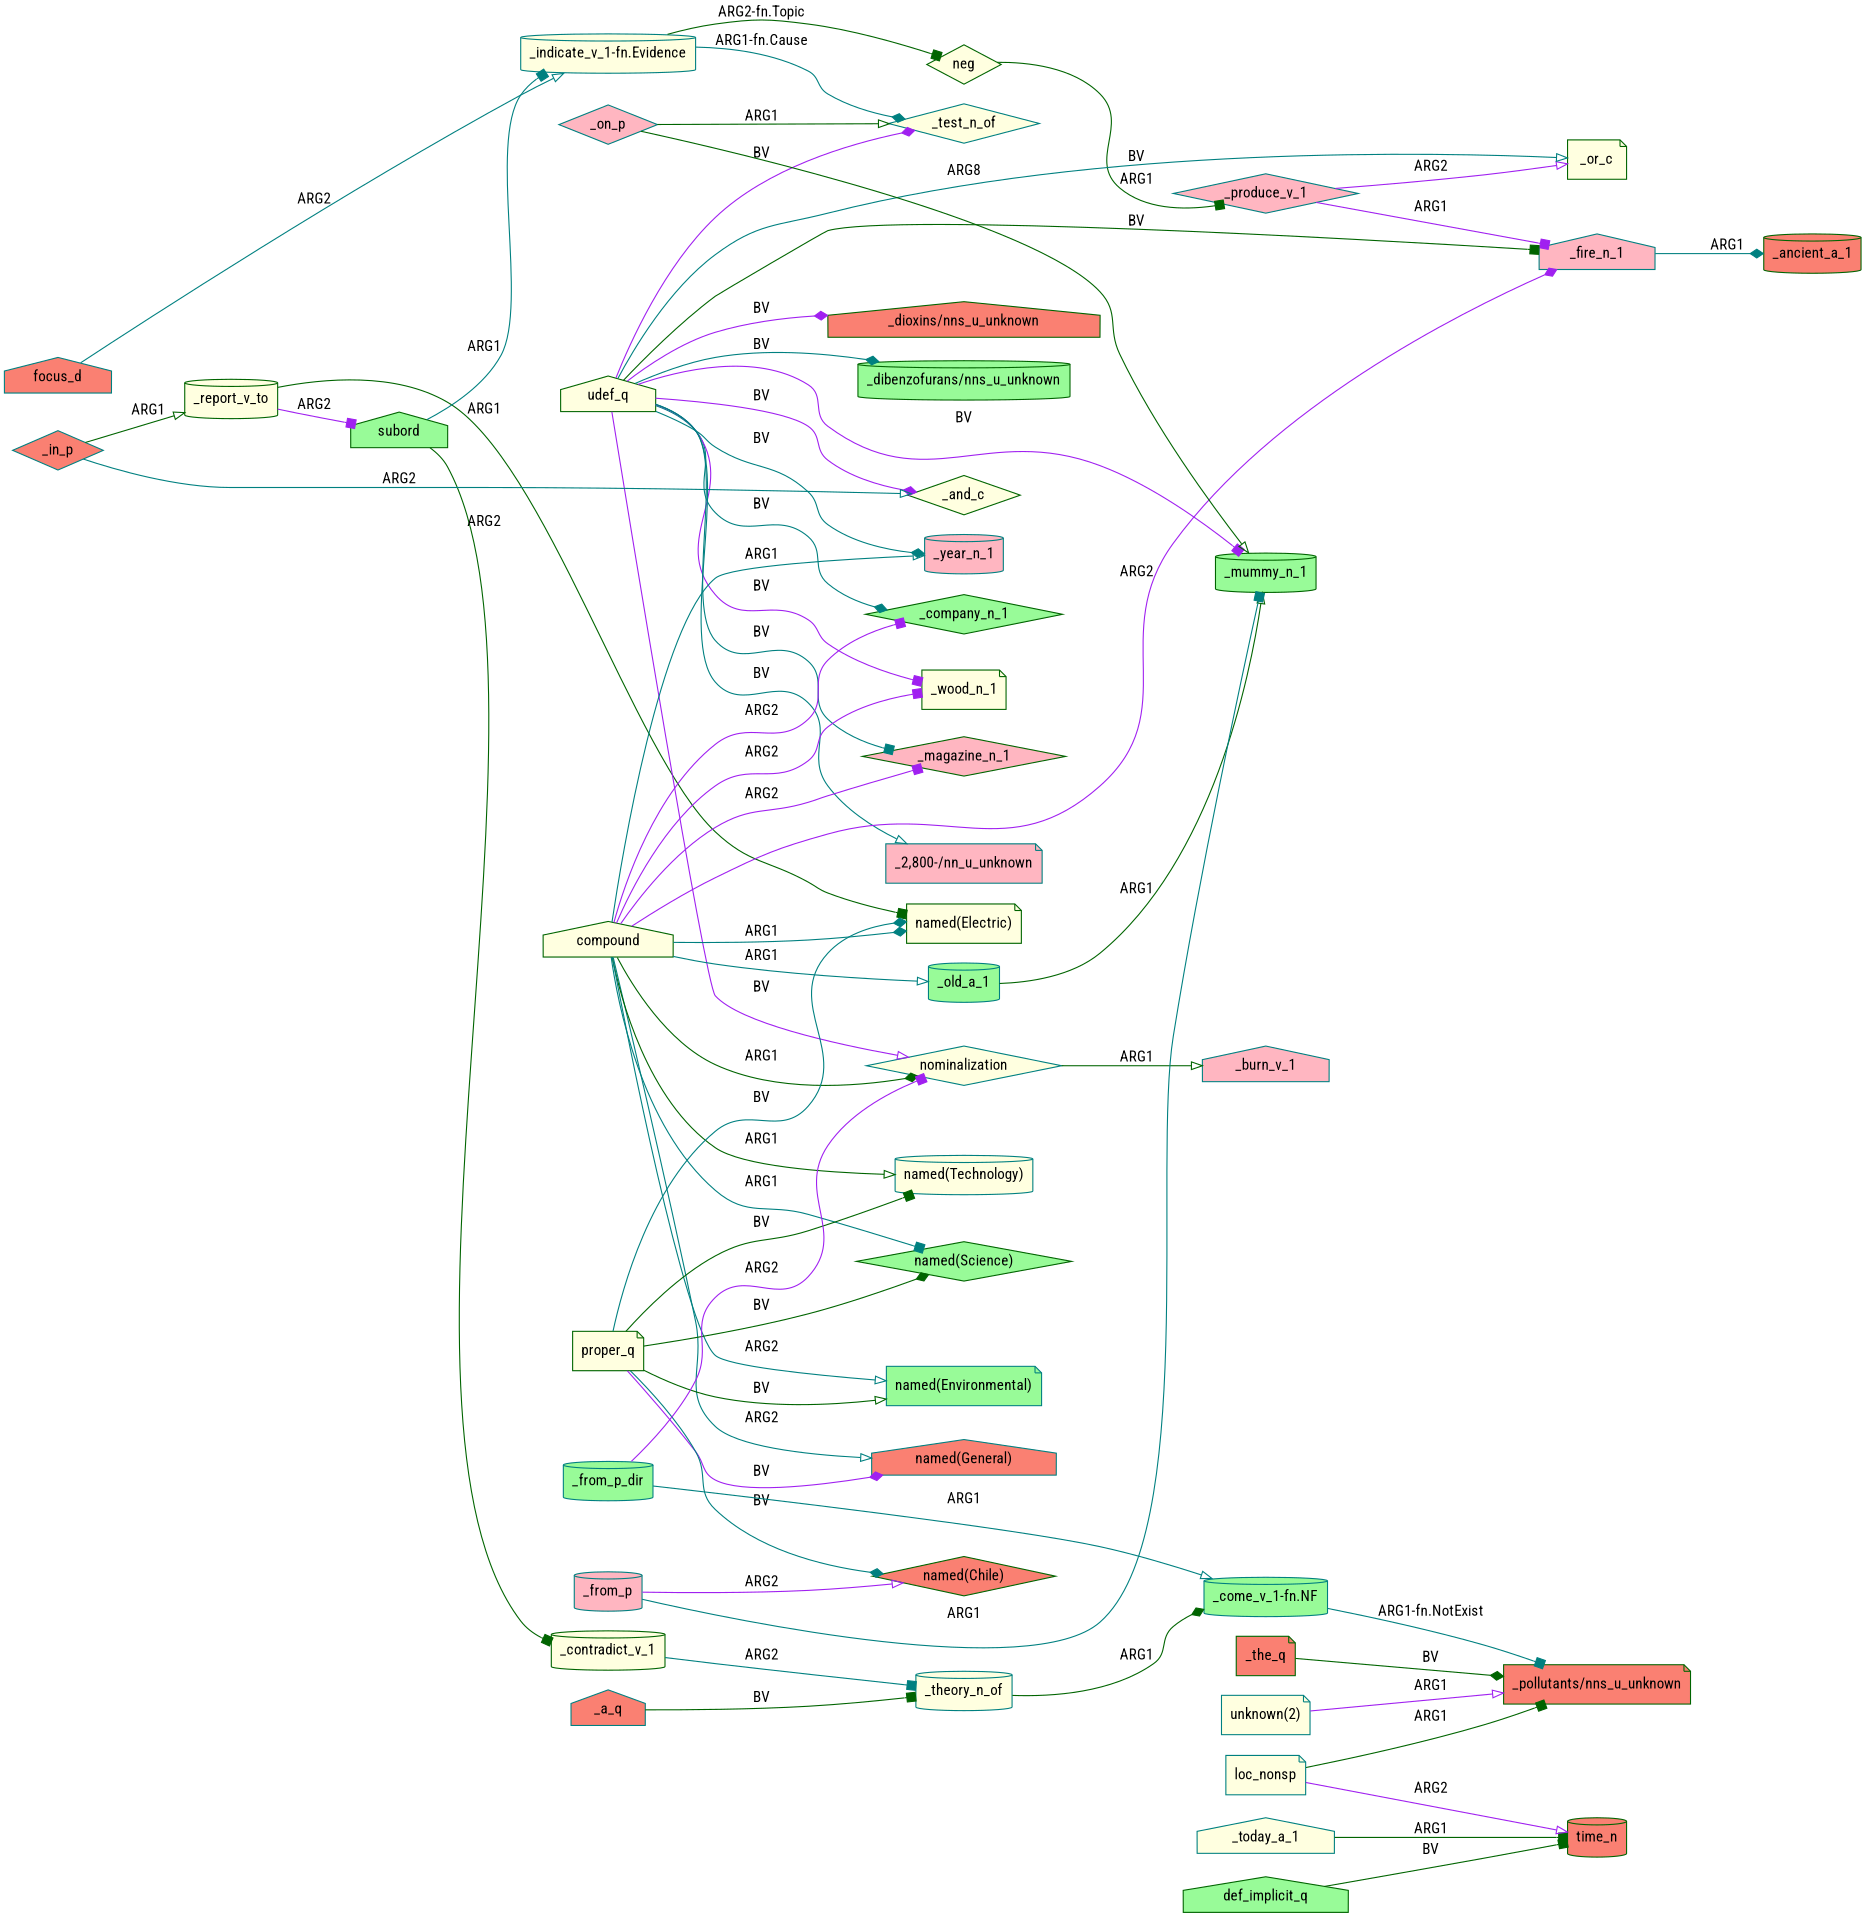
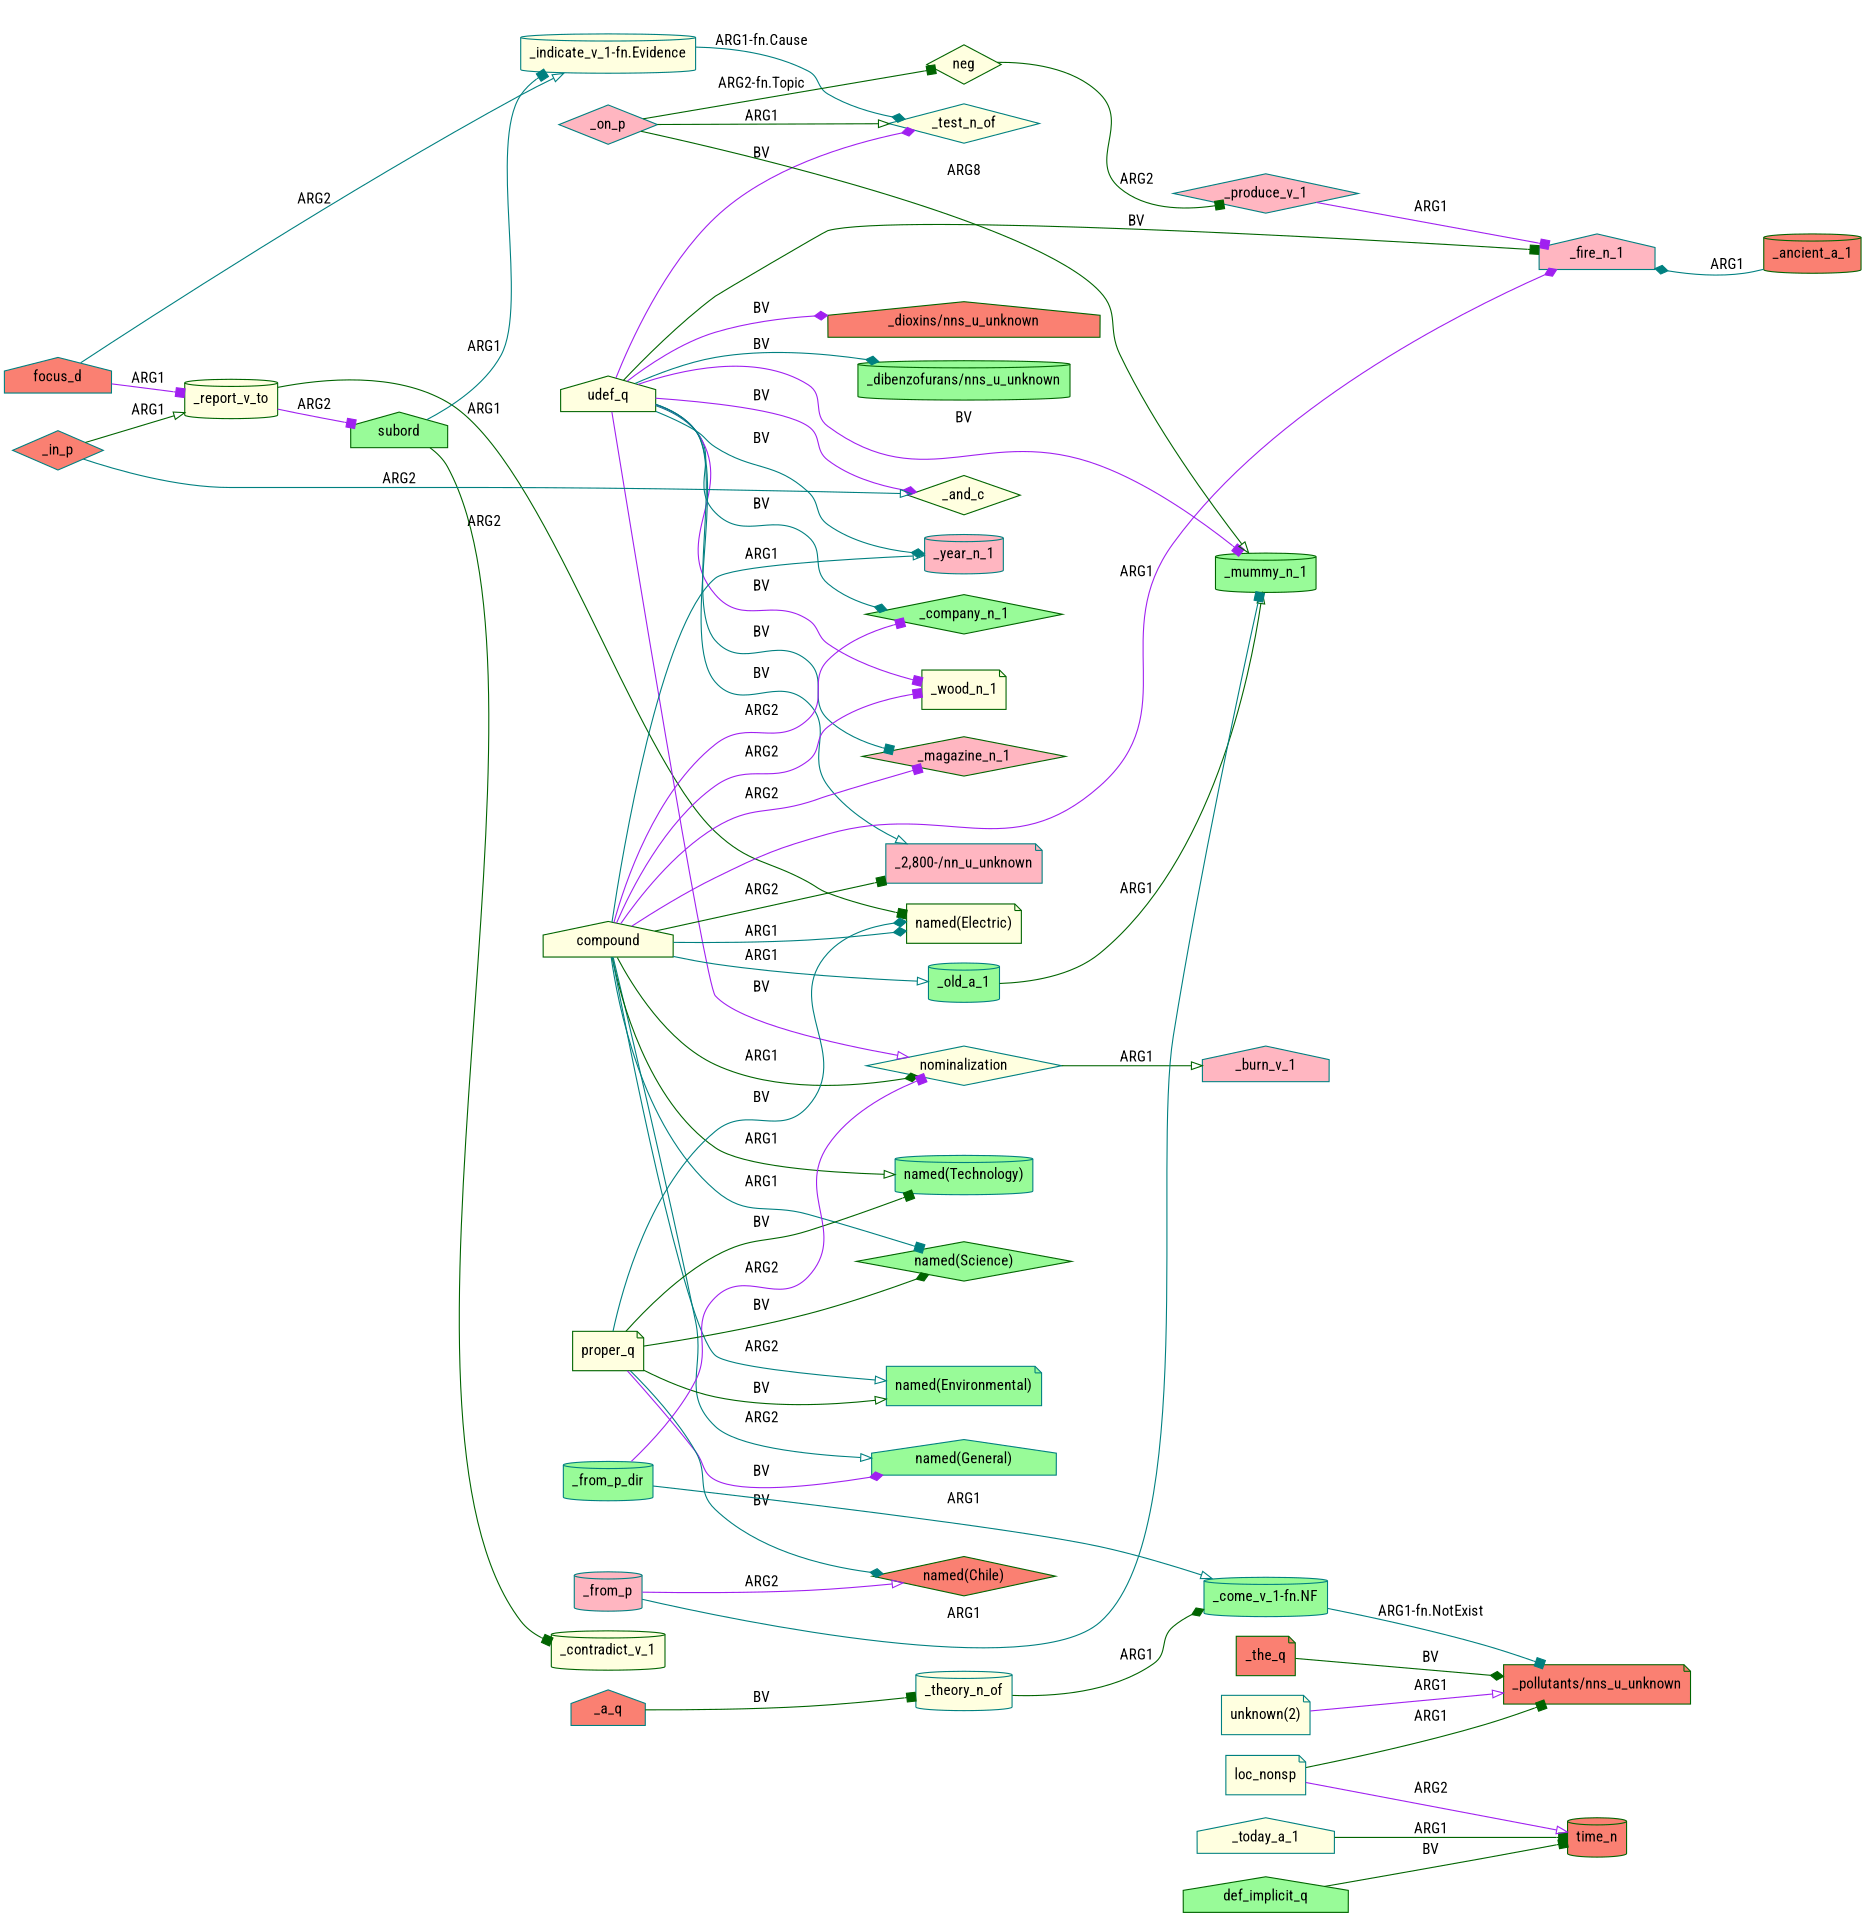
edge "_indicate_v_1-fn.Evidence" -> "neg": now "_on_p" -> "neg"
node "_or_c": removed
edge "neg" -> "_produce_v_1": label "ARG1" -> "ARG2"
edge "_fire_n_1" -> "_ancient_a_1": reversed
edge "focus_d" -> "_report_v_to": added, label "ARG1"
edge "compound" -> "_fire_n_1": label "ARG2" -> "ARG1"
edge "compound" -> "_2,800-/nn_u_unknown": added, label "ARG2"
node "named(Technology)": fillcolor lightyellow -> palegreen
node "named(General)": fillcolor salmon -> palegreen
edge "_contradict_v_1" -> "_theory_n_of": removed, label "ARG2"
